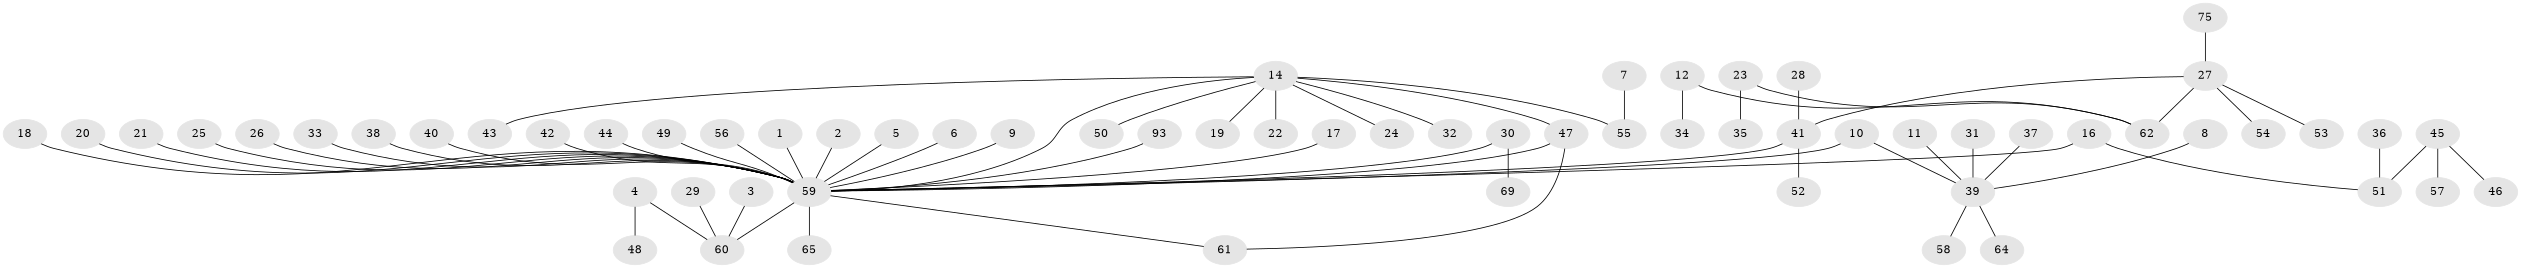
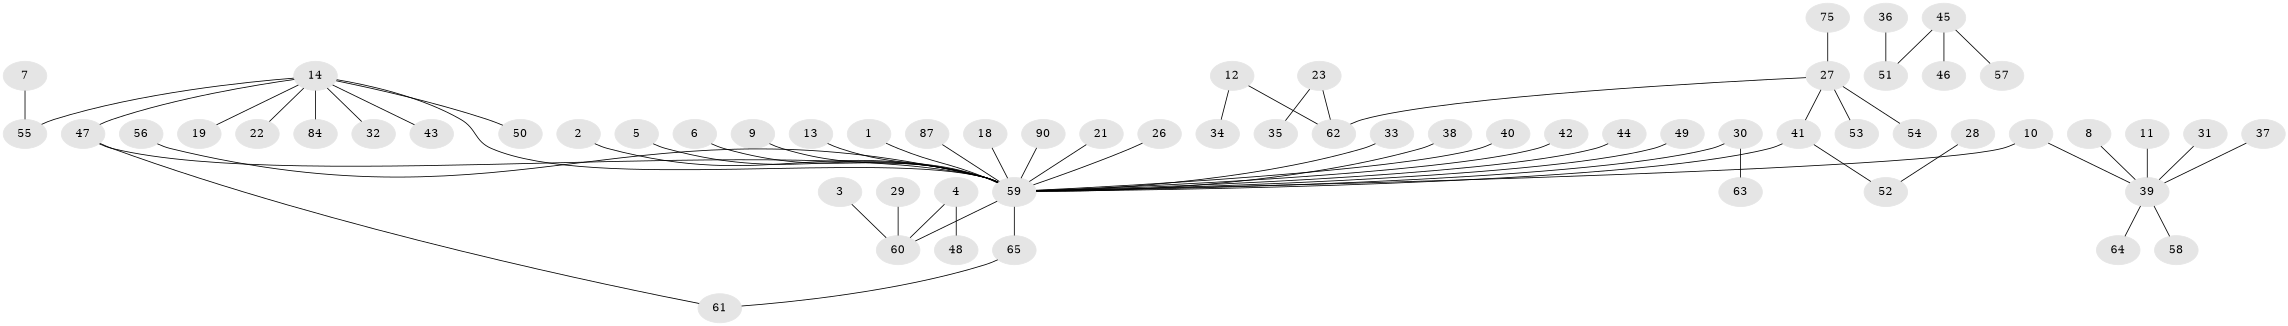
edge "28" -- "41": now "28" -- "52"
node "20": label "20" -> "90"
node "25": removed
node "93": label "93" -> "13"
node "17": label "17" -> "87"
node "24": label "24" -> "84"
node "16": removed
node "69": label "69" -> "63"
edge "59" -- "61": now "65" -- "61"
